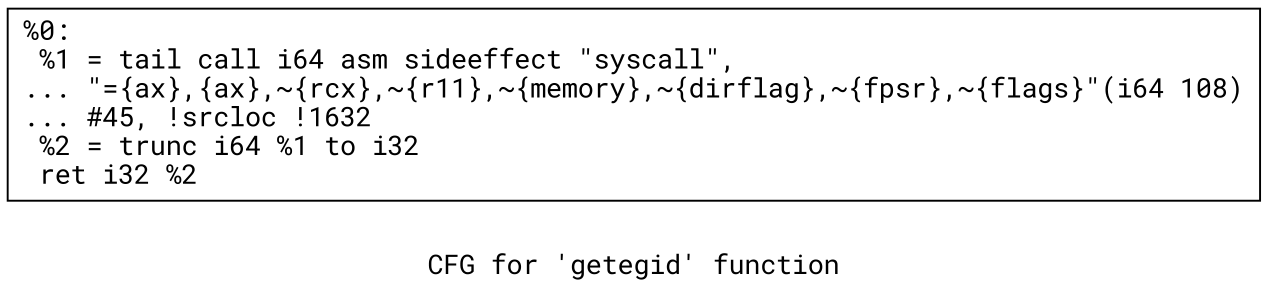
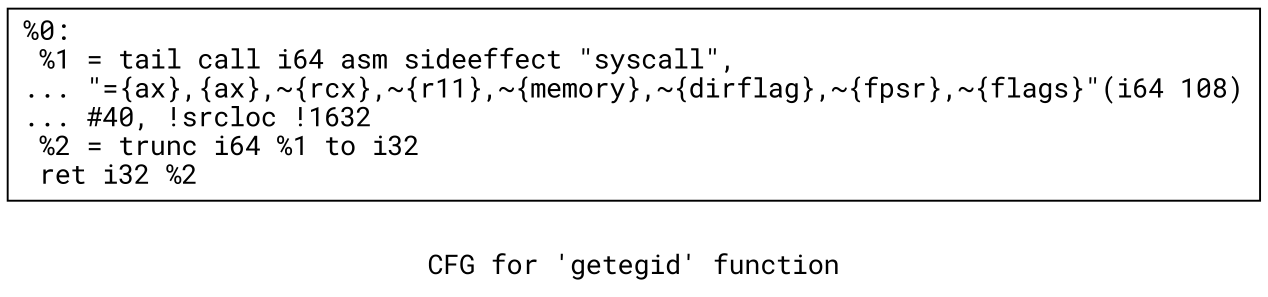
node "%0:": text "... #45, !srcloc !1632" -> "... #40, !srcloc !1632"
